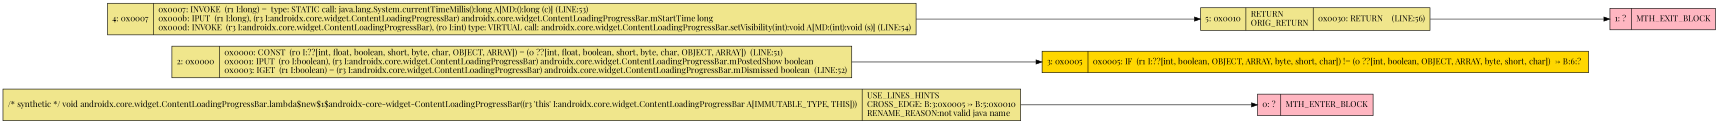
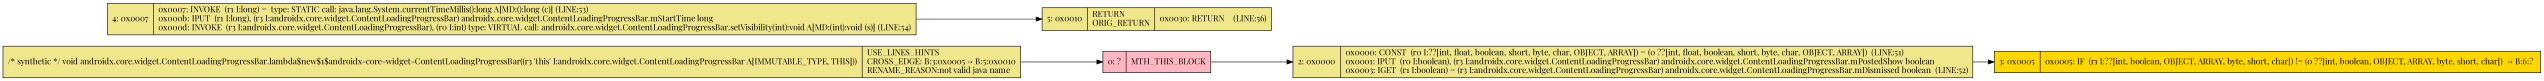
node "1: ?": removed
edge "0: ?" -> "2: 0x0000": added
node "0: ?": text "MTH_ENTER_BLOCK" -> "MTH_THIS_BLOCK"
